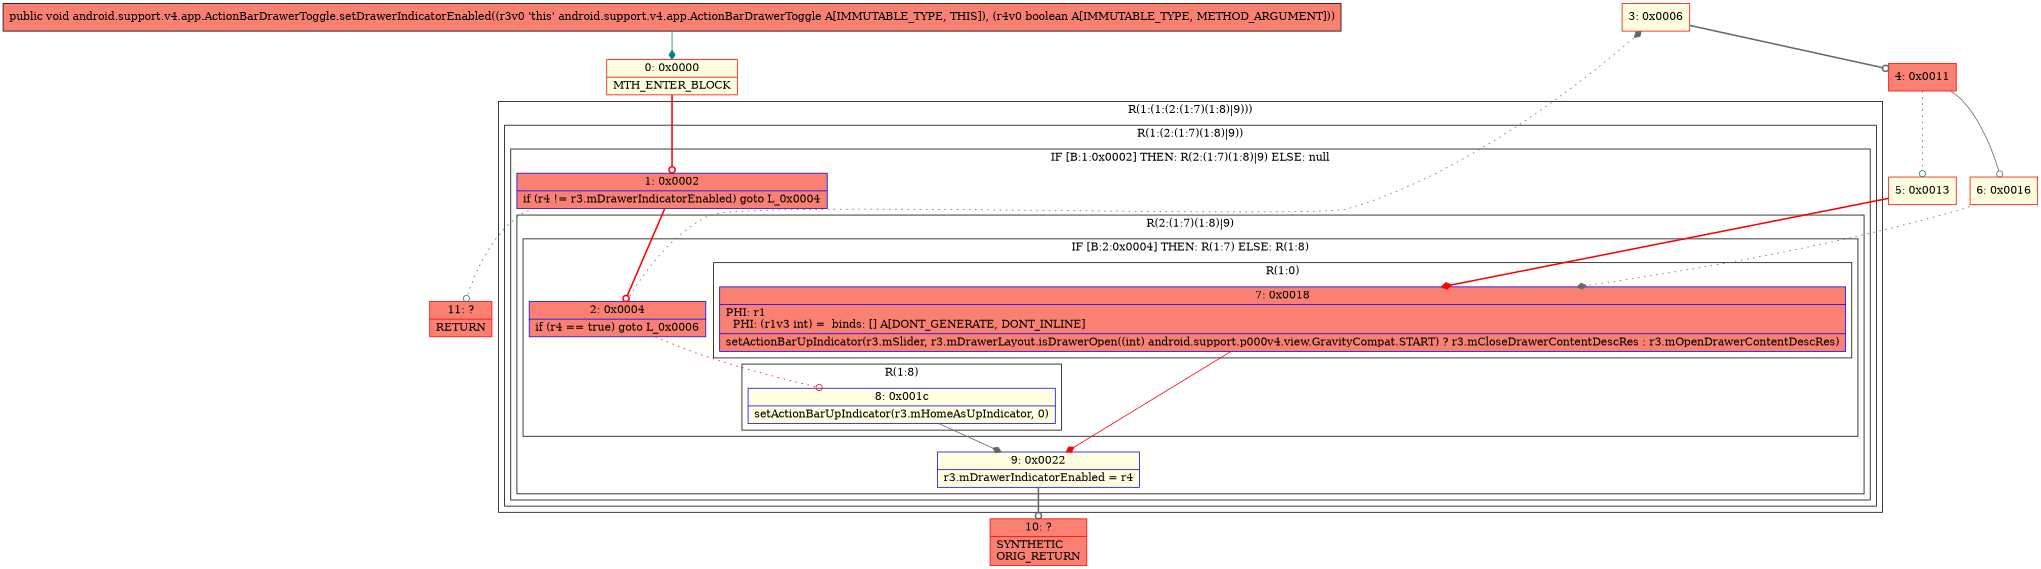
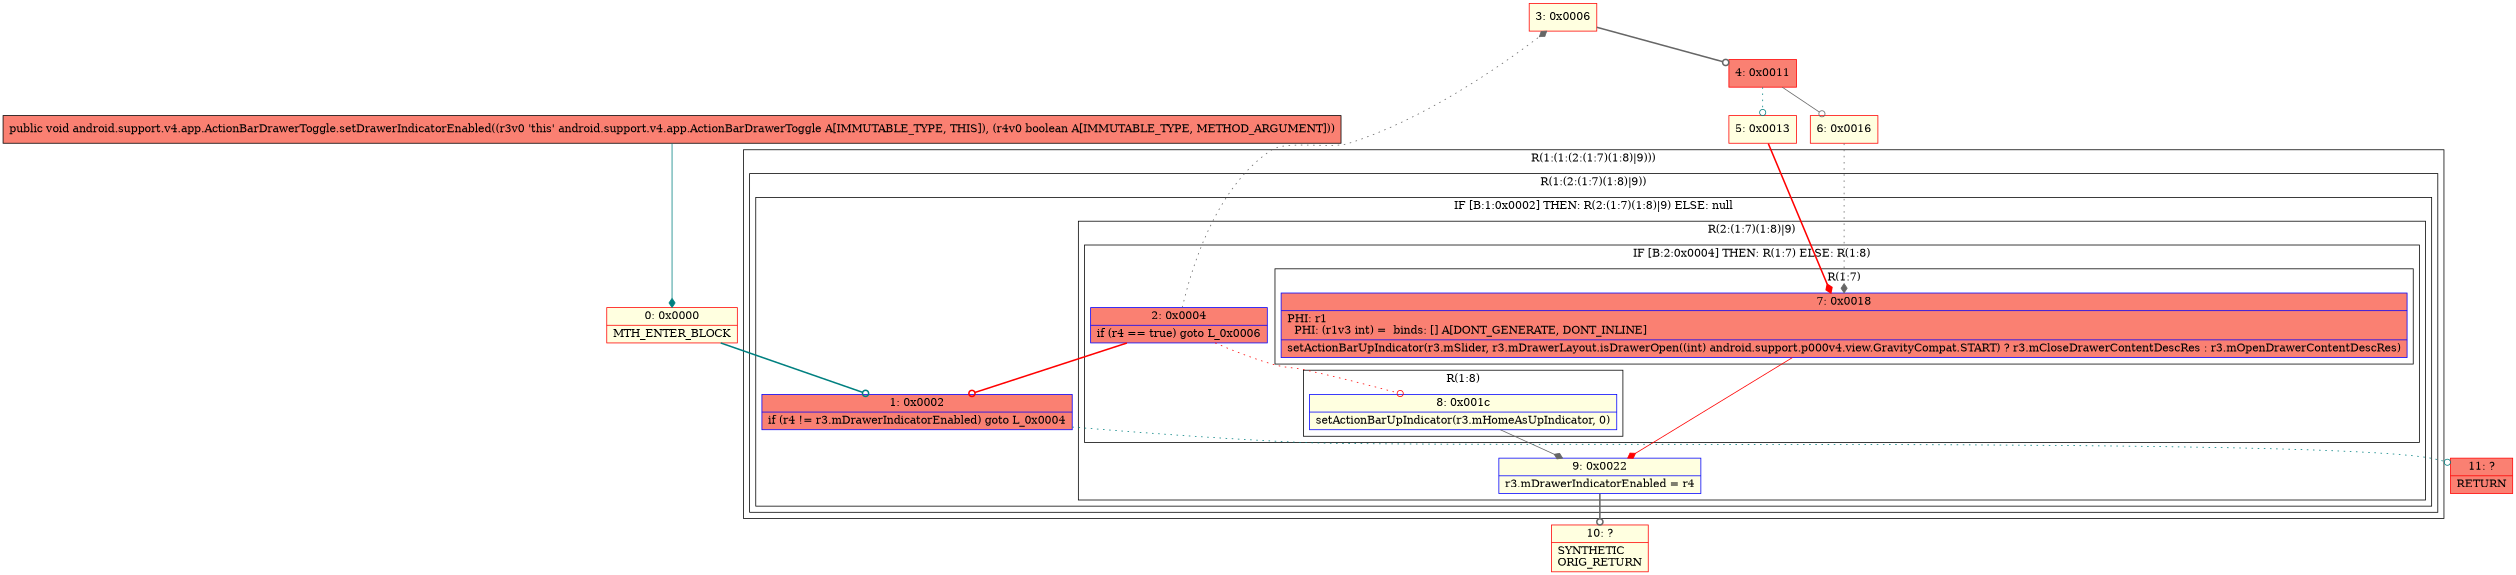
edge "0: 0x0000" -> "1: 0x0002": color red -> teal
edge "1: 0x0002" -> "2: 0x0004": reversed
cluster "R(1:0)": label "R(1:0)" -> "R(1:7)"
node "10: ?": fillcolor salmon -> lightyellow
